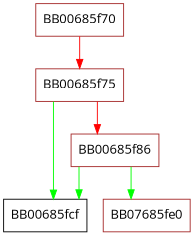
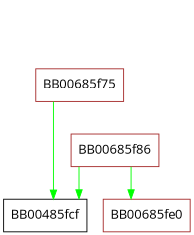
node "BB00685f70": removed
edge "BB00685f75" -> "BB00685f86": removed
node "BB00685fcf": label "BB00685fcf" -> "BB00485fcf"
node "BB07685fe0": label "BB07685fe0" -> "BB00685fe0"
